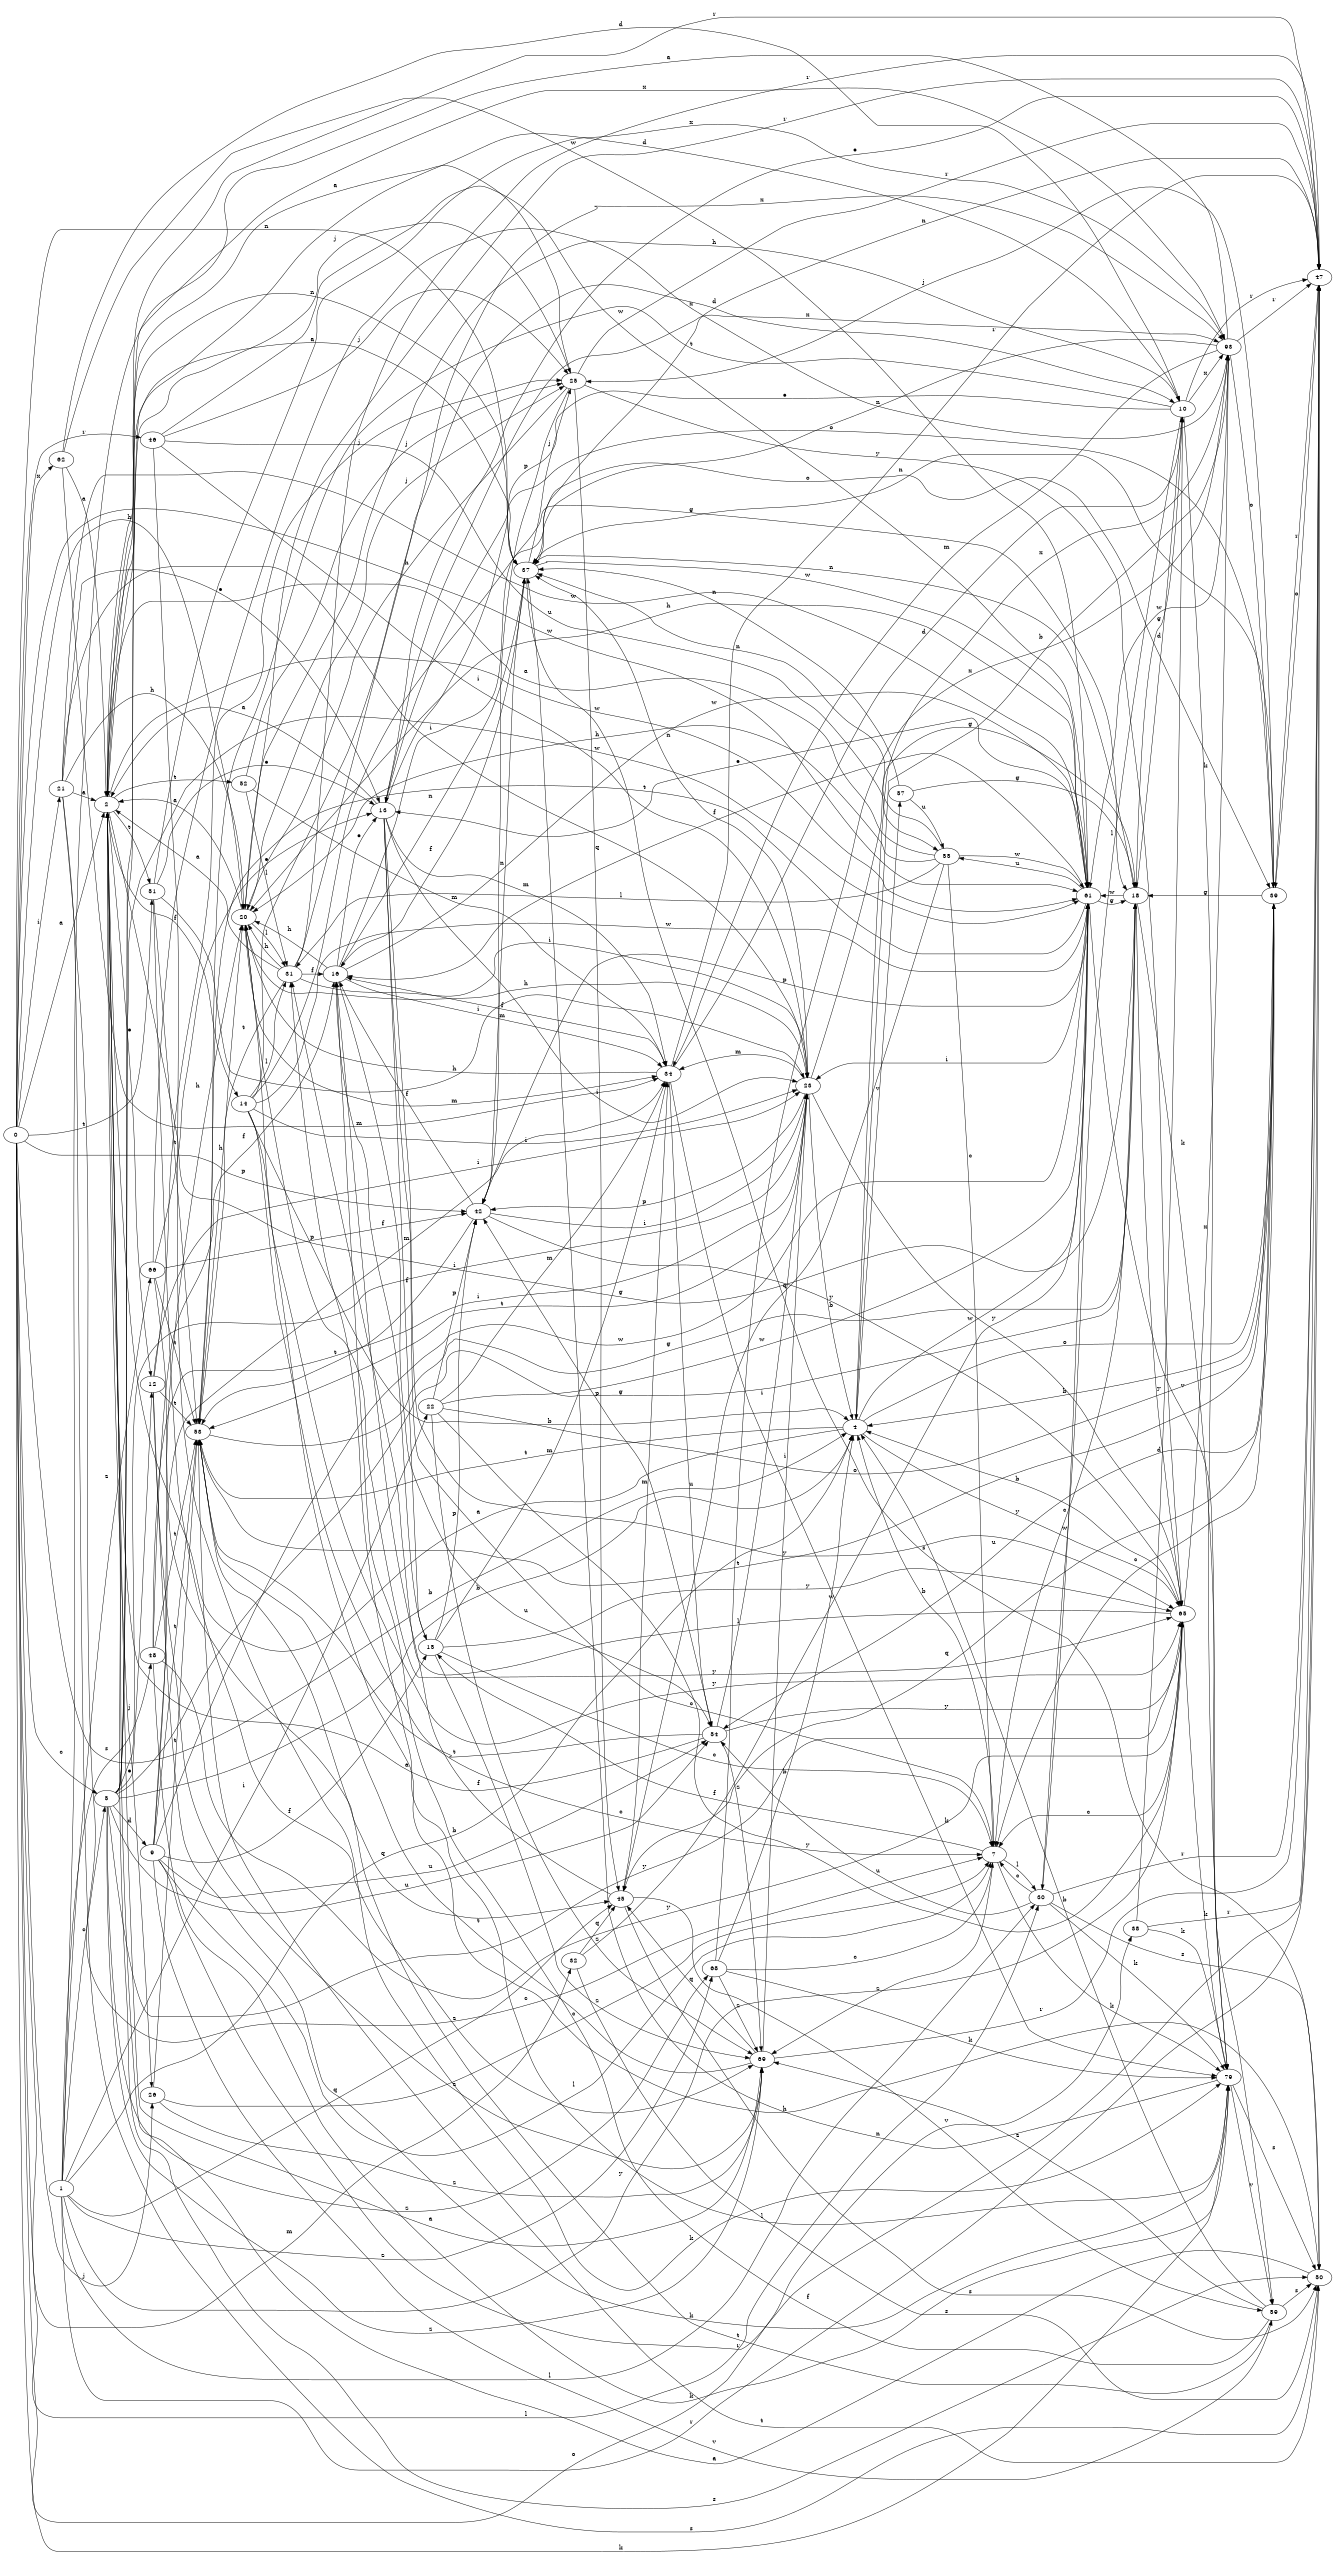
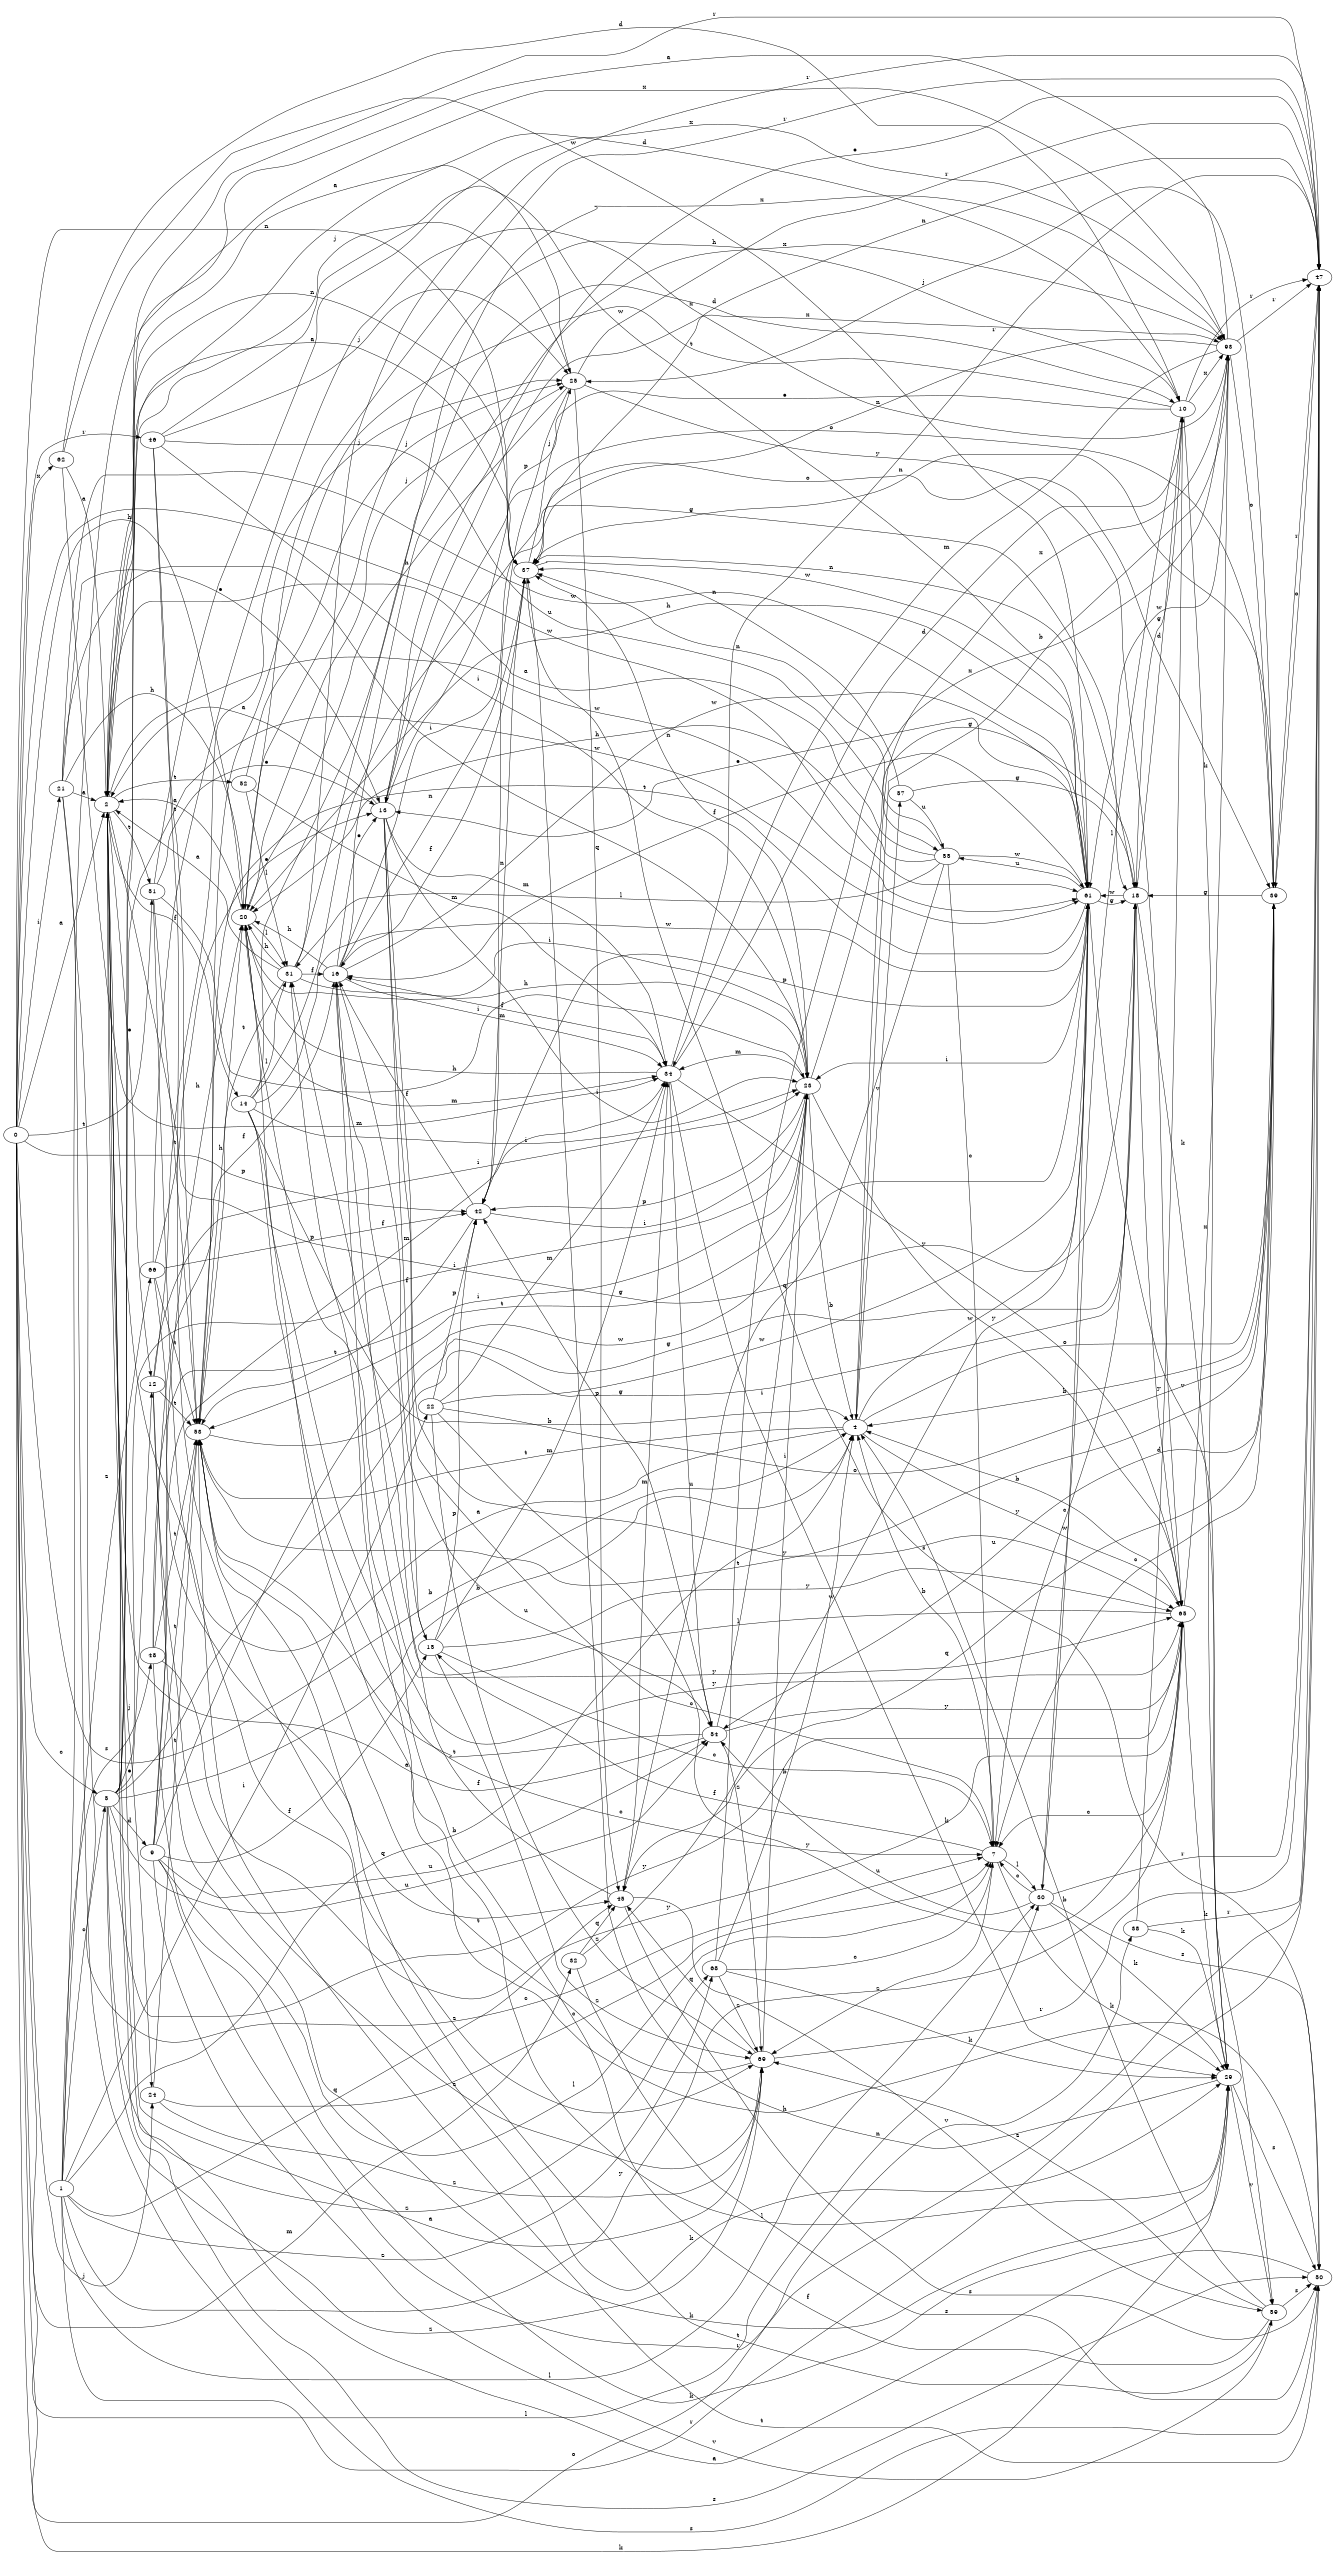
edge "16" -> "93": added, label "x"
edge "46" -> "53": added, label "t"
edge "42" -> "65": now "34" -> "65"
node "79": label "79" -> "29"
node "26": label "26" -> "24"
